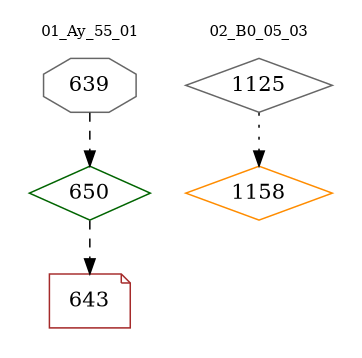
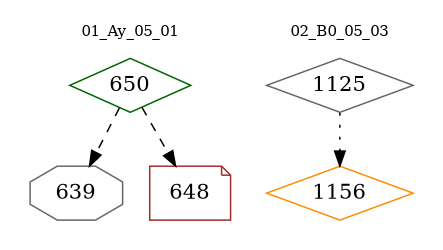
cluster "01_Ay_55_01": label "01_Ay_55_01" -> "01_Ay_05_01"
edge "639" -> "650": reversed
node "1158": label "1158" -> "1156"
node "643": label "643" -> "648"
